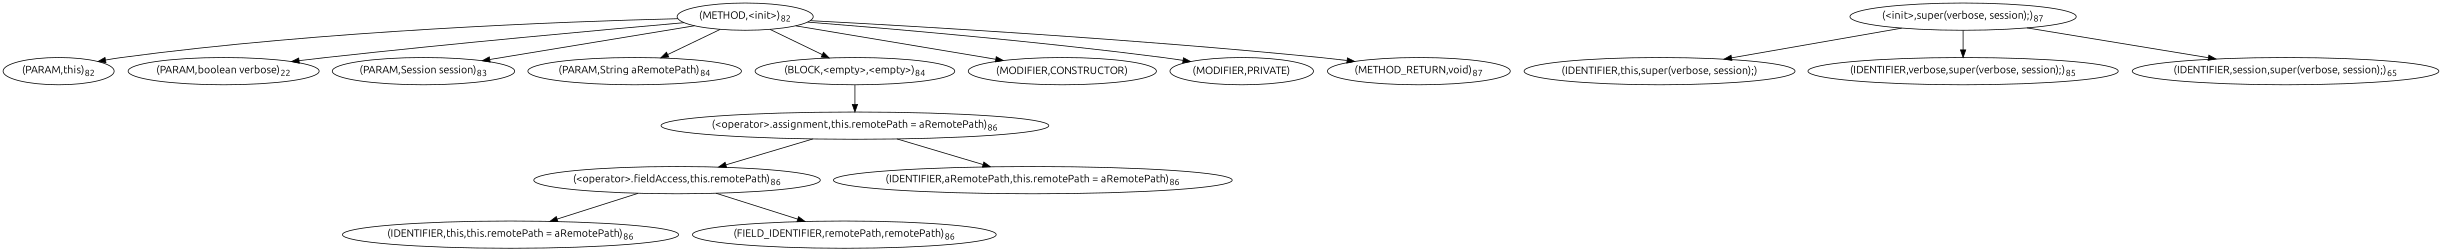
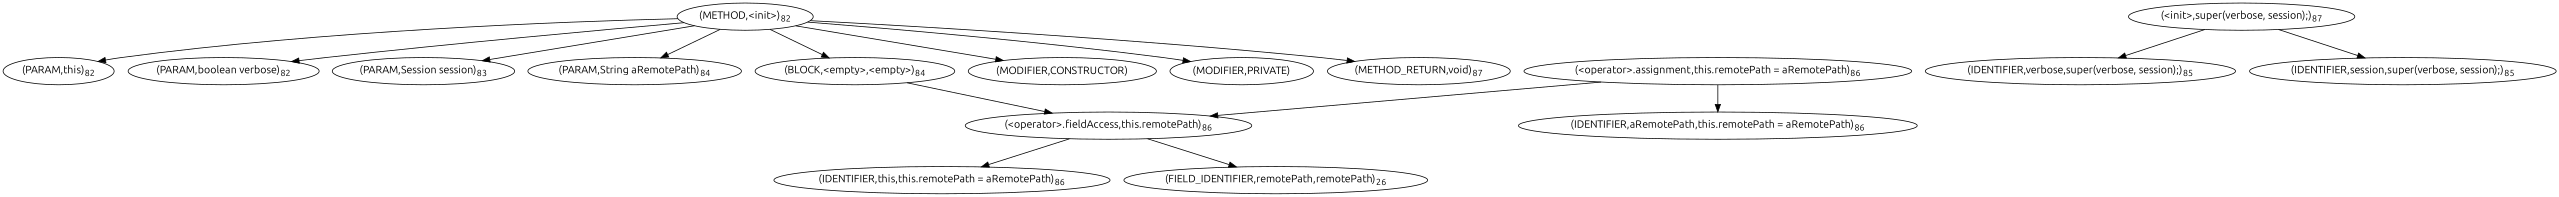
node "(PARAM,boolean verbose)": text "22" -> "82"
node "(IDENTIFIER,session,super(verbose, session);)": text "65" -> "85"
node "(IDENTIFIER,this,super(verbose, session);)": removed
edge "(BLOCK,<empty>,<empty>)" -> "(<operator>.assignment,this.remotePath = aRemotePath)": now "(BLOCK,<empty>,<empty>)" -> "(<operator>.fieldAccess,this.remotePath)"
node "(FIELD_IDENTIFIER,remotePath,remotePath)": text "86" -> "26"
